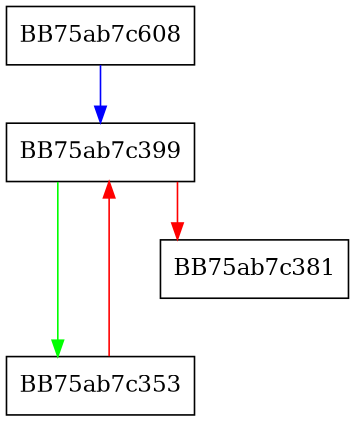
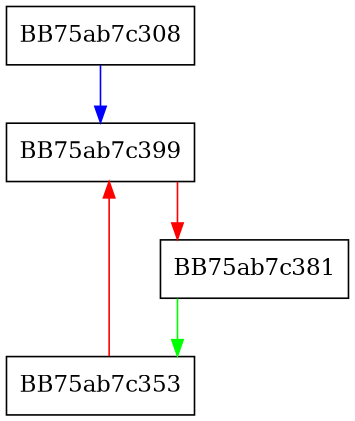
node "BB75ab7c608": label "BB75ab7c608" -> "BB75ab7c308"
edge "BB75ab7c399" -> "BB75ab7c353": now "BB75ab7c381" -> "BB75ab7c353"
